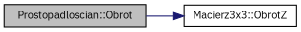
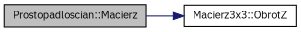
node "Prostopadloscian::Obrot": label "Prostopadloscian::Obrot" -> "Prostopadloscian::Macierz"
